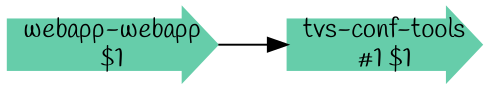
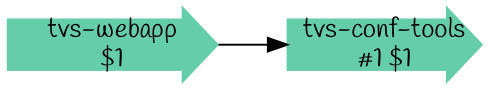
node "webapp-webapp $1": label "webapp-webapp $1" -> "tvs-webapp $1"
